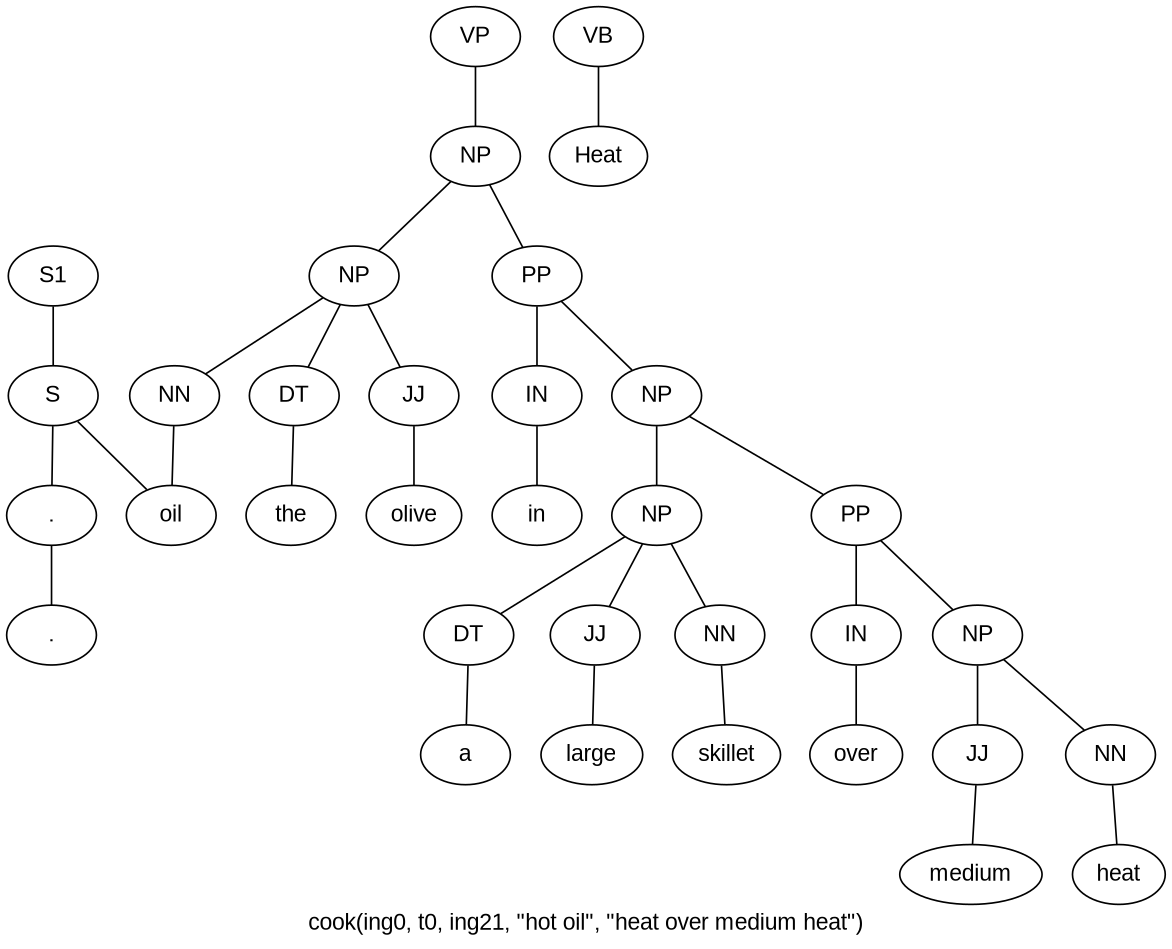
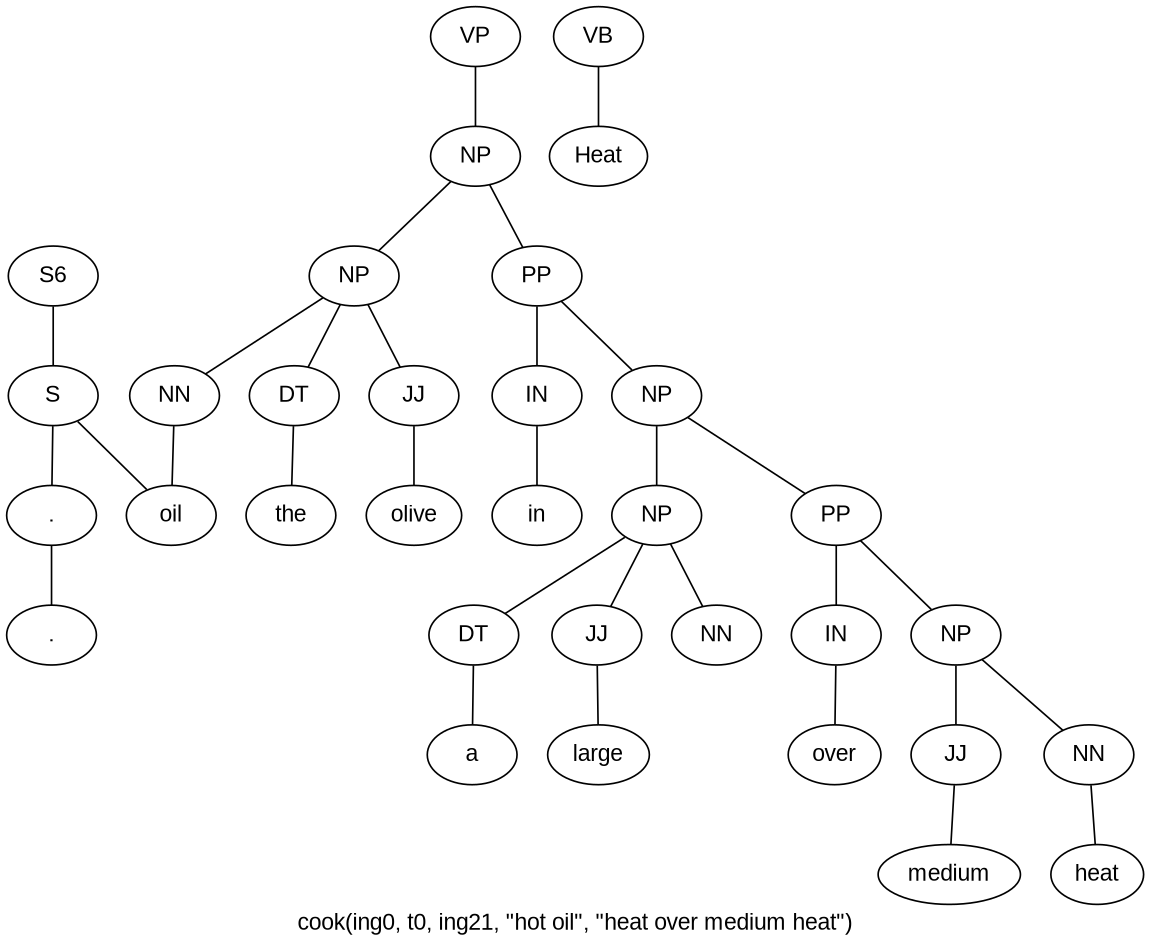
node "S1": label "S1" -> "S6"
node "skillet": removed
